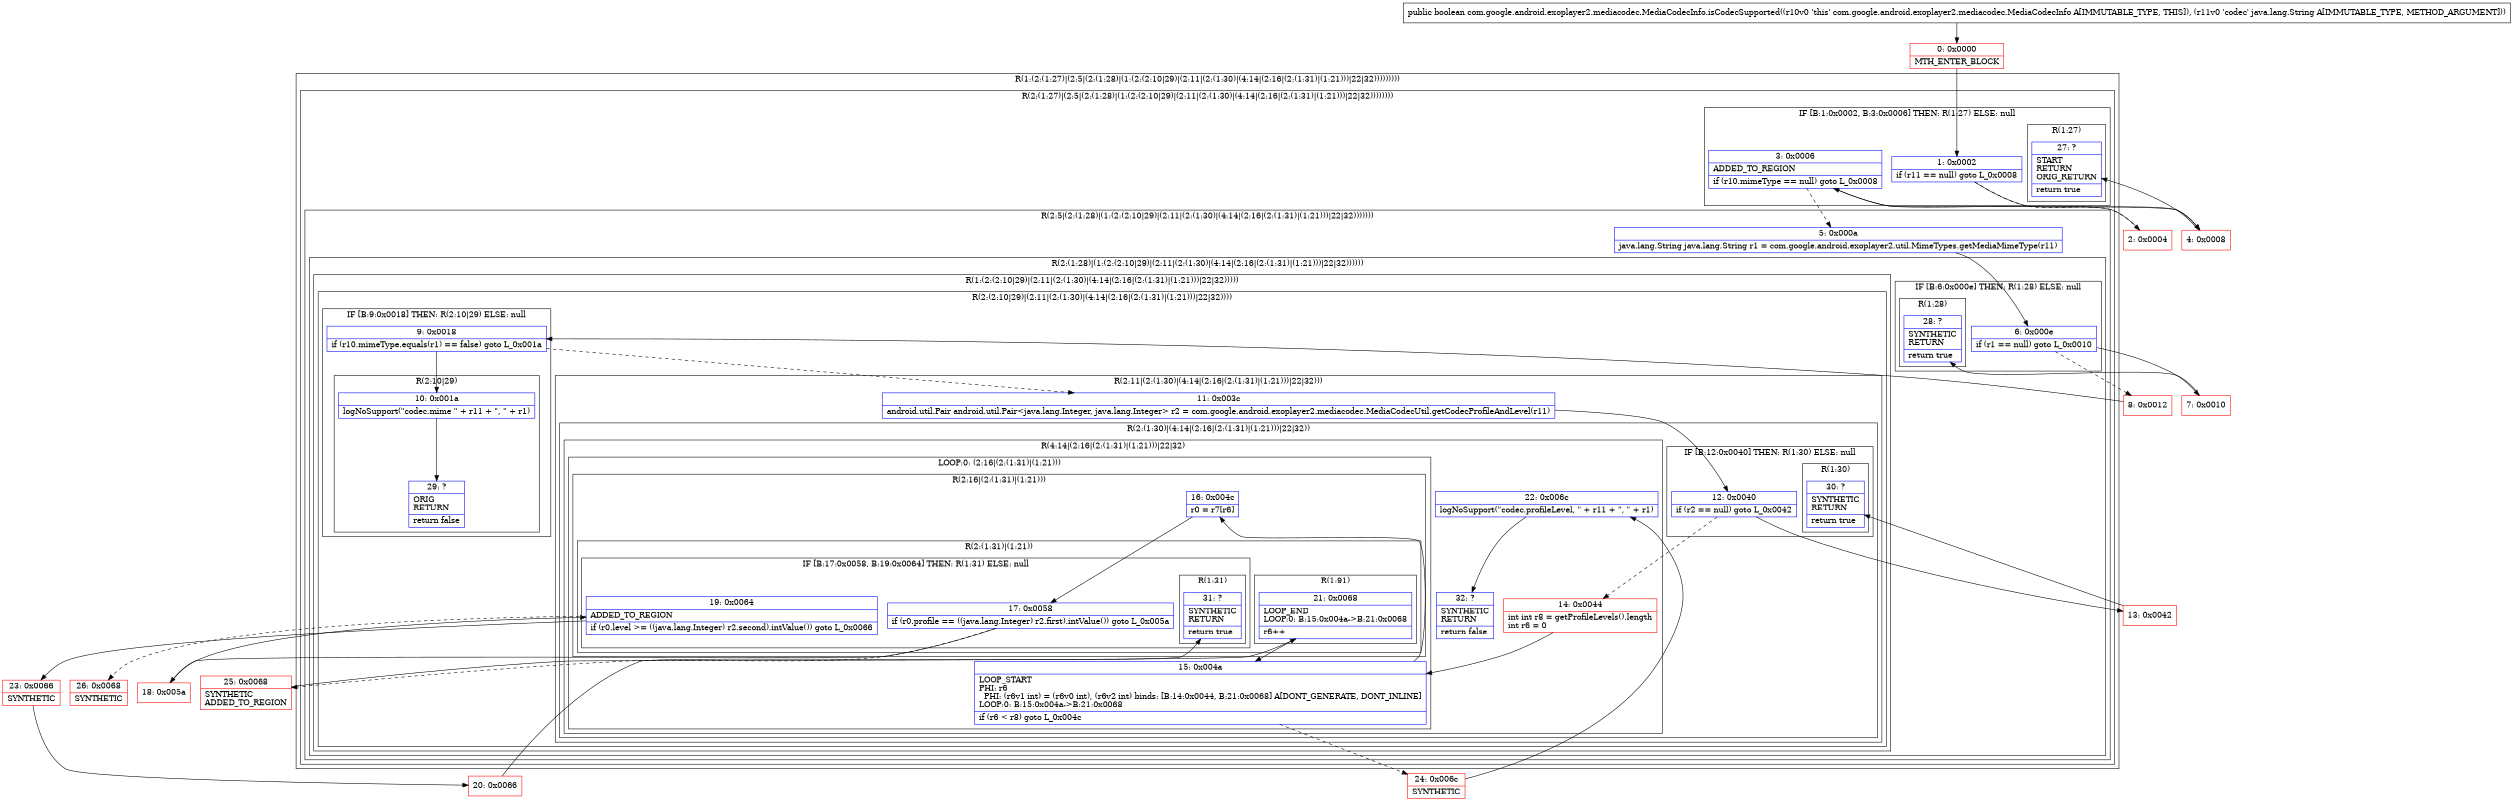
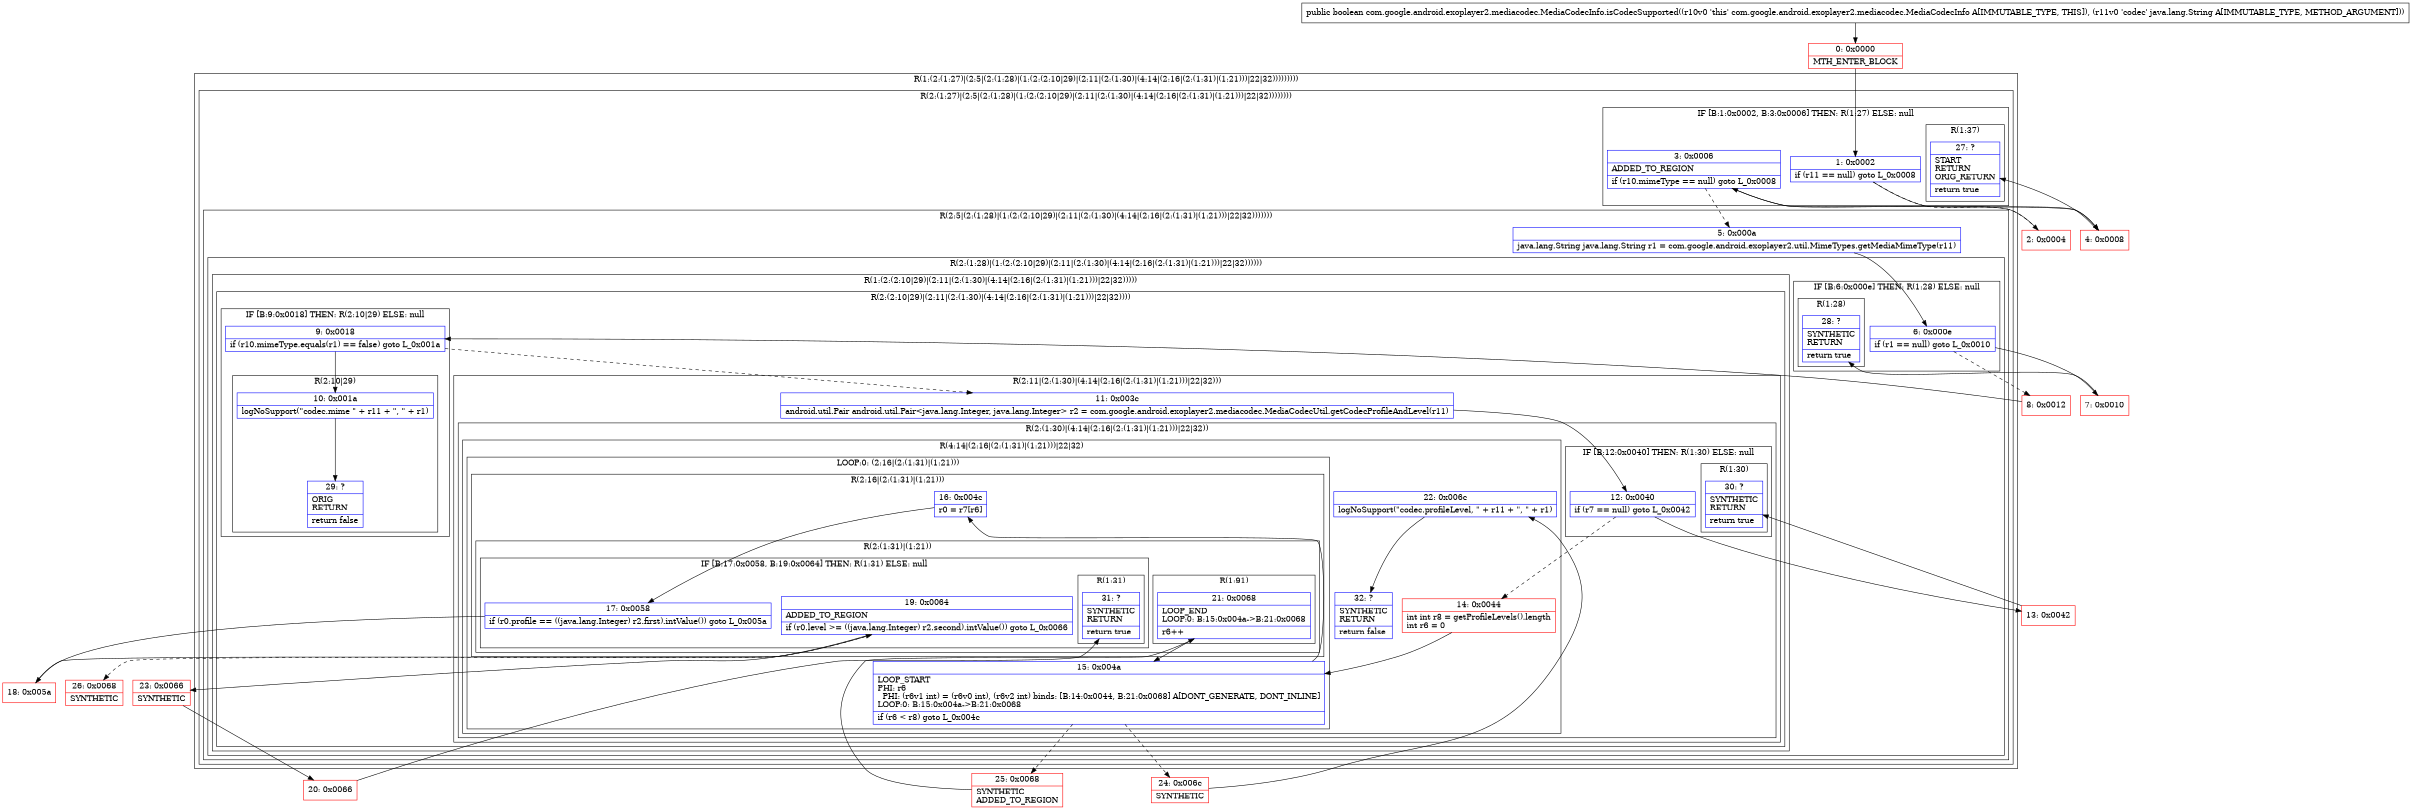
cluster "R(1:27)": label "R(1:27)" -> "R(1:37)"
node "12: 0x0040": text "if (r2 == null) goto L_0x0042" -> "if (r7 == null) goto L_0x0042"
edge "17: 0x0058" -> "25: 0x0068": now "15: 0x004a" -> "25: 0x0068"
